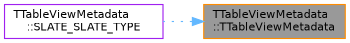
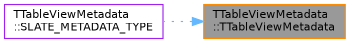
node "TTableViewMetadata ::SLATE_SLATE_TYPE": label "TTableViewMetadata ::SLATE_SLATE_TYPE" -> "TTableViewMetadata ::SLATE_METADATA_TYPE"
